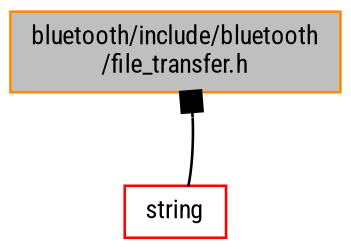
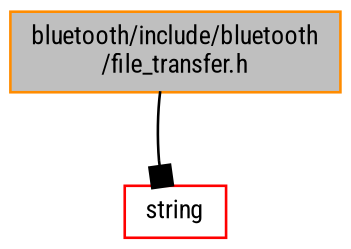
edge "string" -> "bluetooth/include/bluetooth /file_transfer.h": reversed
